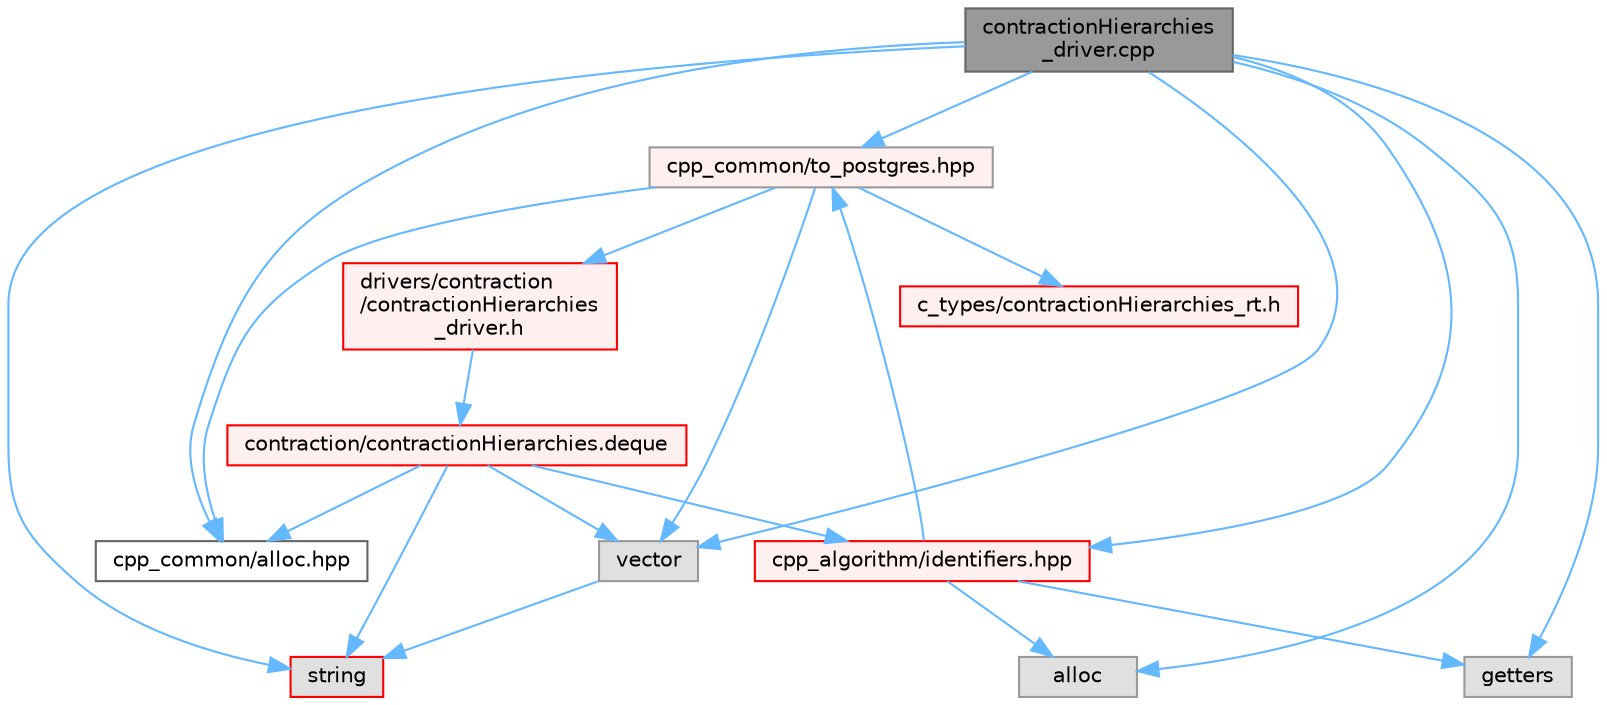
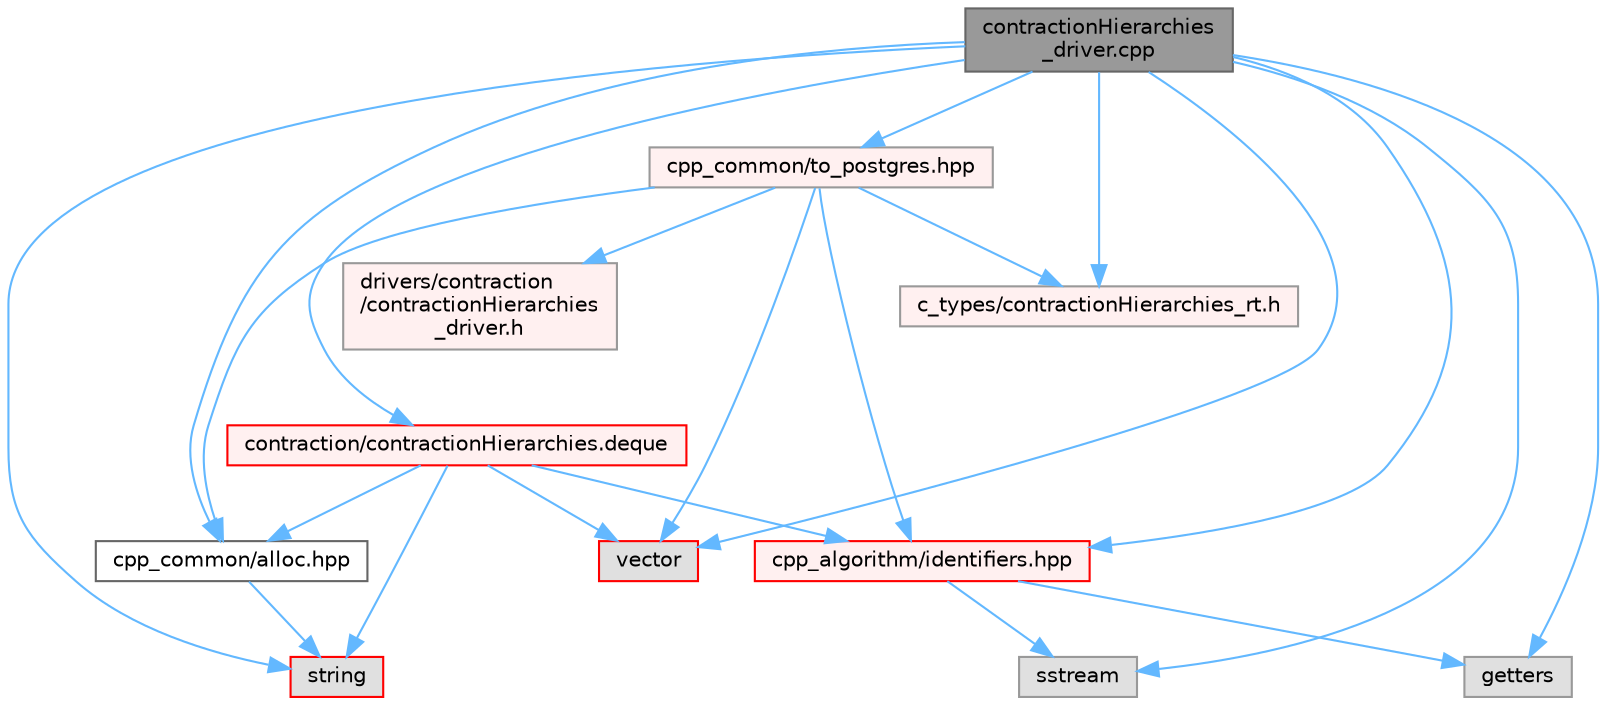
edge "contractionHierarchies _driver.cpp" -> "c_types/contractionHierarchies_rt.h": added
node "drivers/contraction /contractionHierarchies _driver.h": color red -> grey60
node "c_types/contractionHierarchies_rt.h": color red -> grey60
edge "cpp_algorithm/identifiers.hpp" -> "cpp_common/to_postgres.hpp": reversed
edge "drivers/contraction /contractionHierarchies _driver.h" -> "contraction/contractionHierarchies.deque": now "contractionHierarchies _driver.cpp" -> "contraction/contractionHierarchies.deque"
node "vector": color grey60 -> red
edge "vector" -> "string": now "cpp_common/alloc.hpp" -> "string"
node "alloc": label "alloc" -> "sstream"
